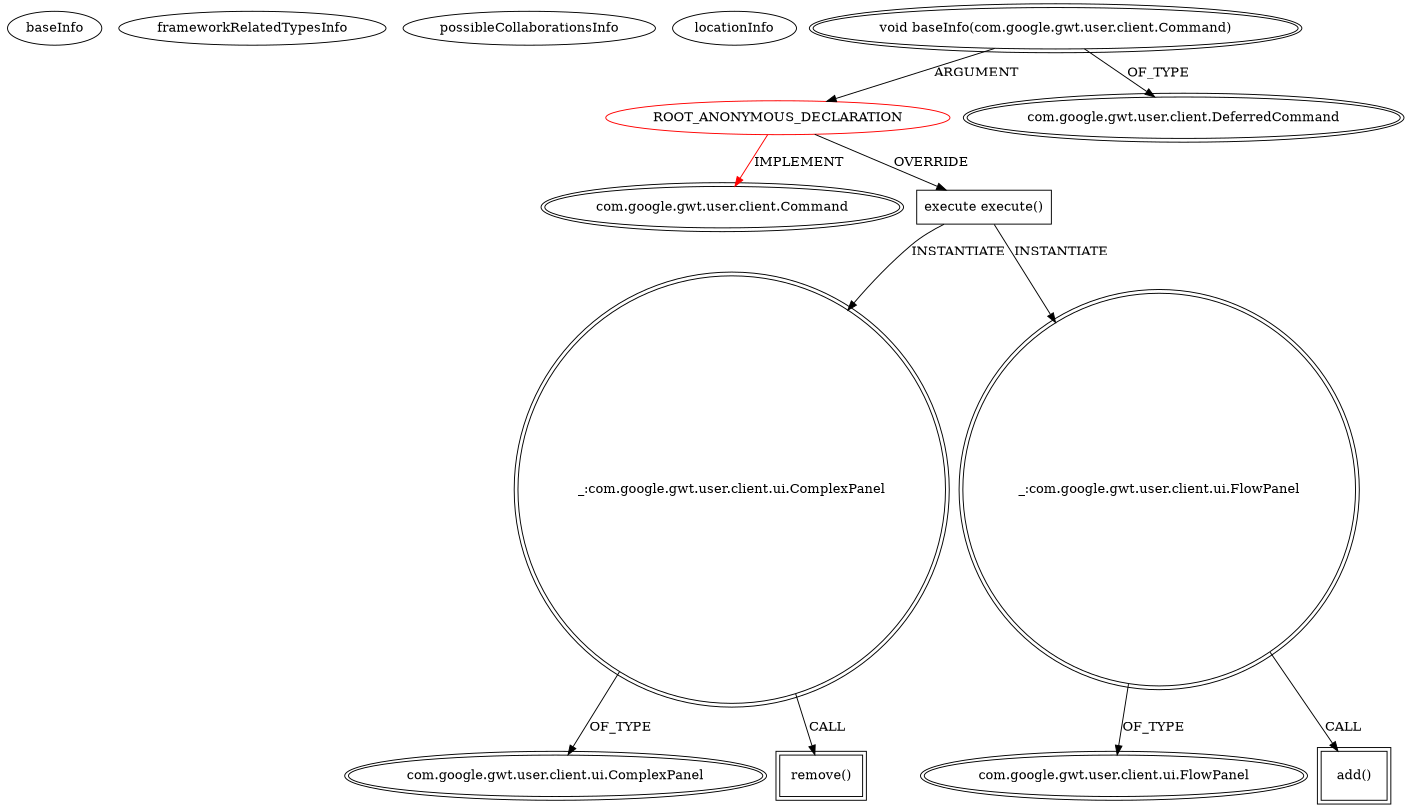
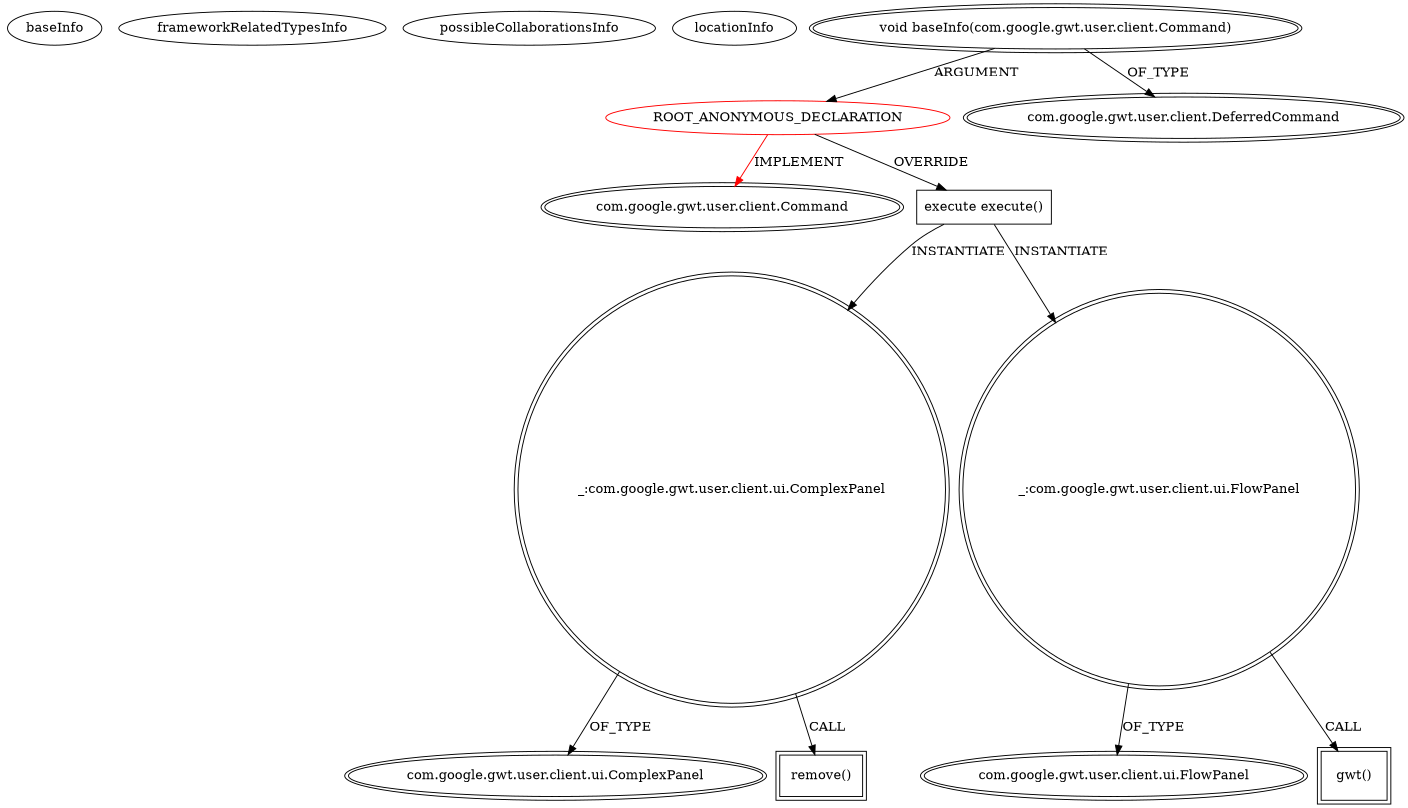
node "add()": label "add()" -> "gwt()"
